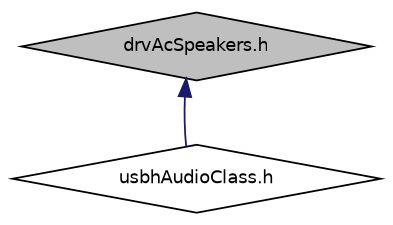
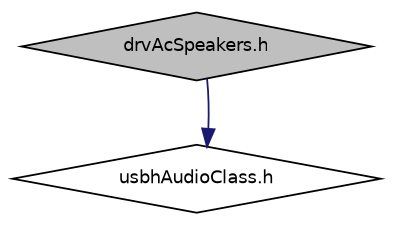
edge "usbhAudioClass.h" -> "drvAcSpeakers.h": reversed
